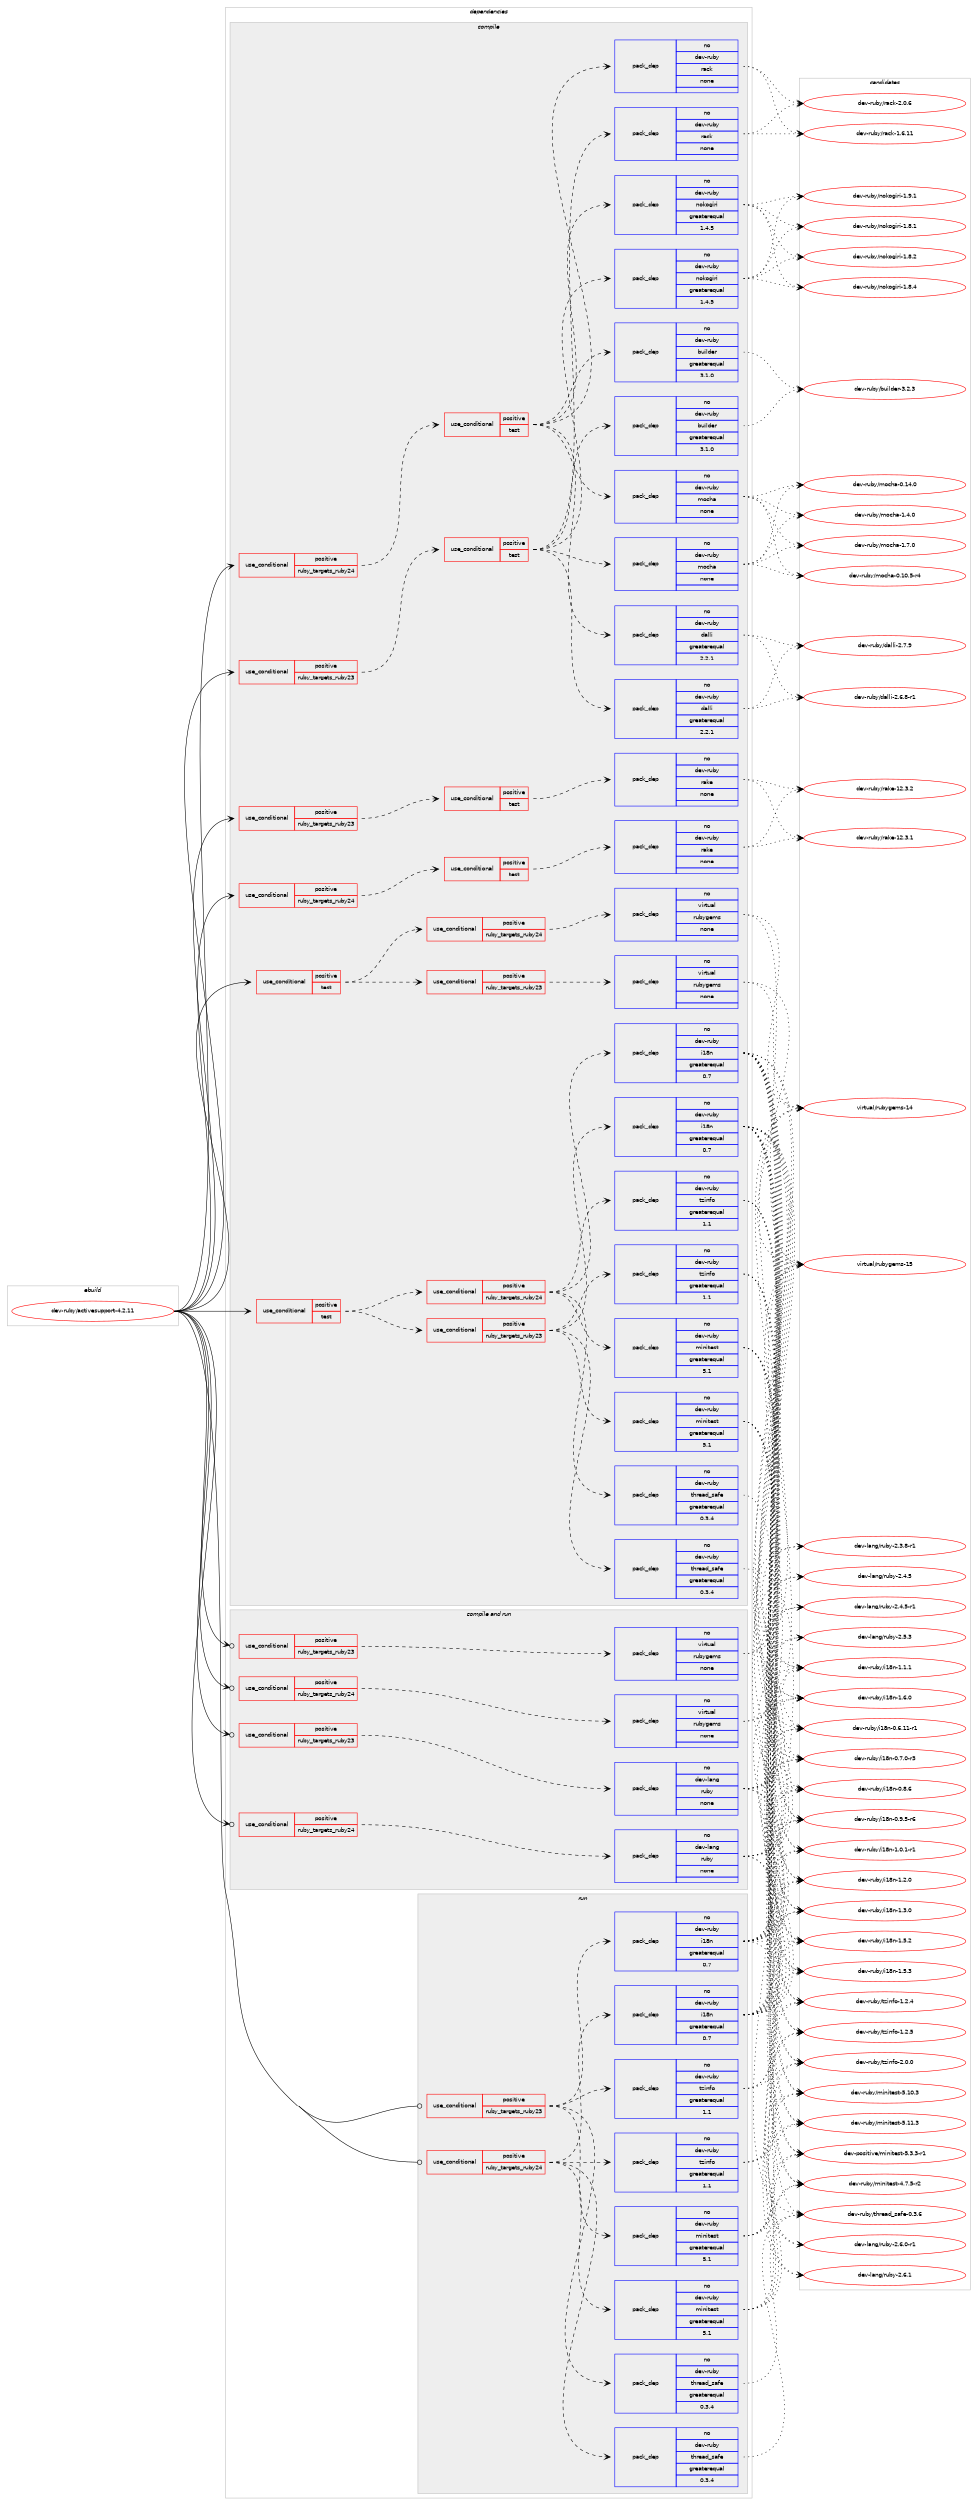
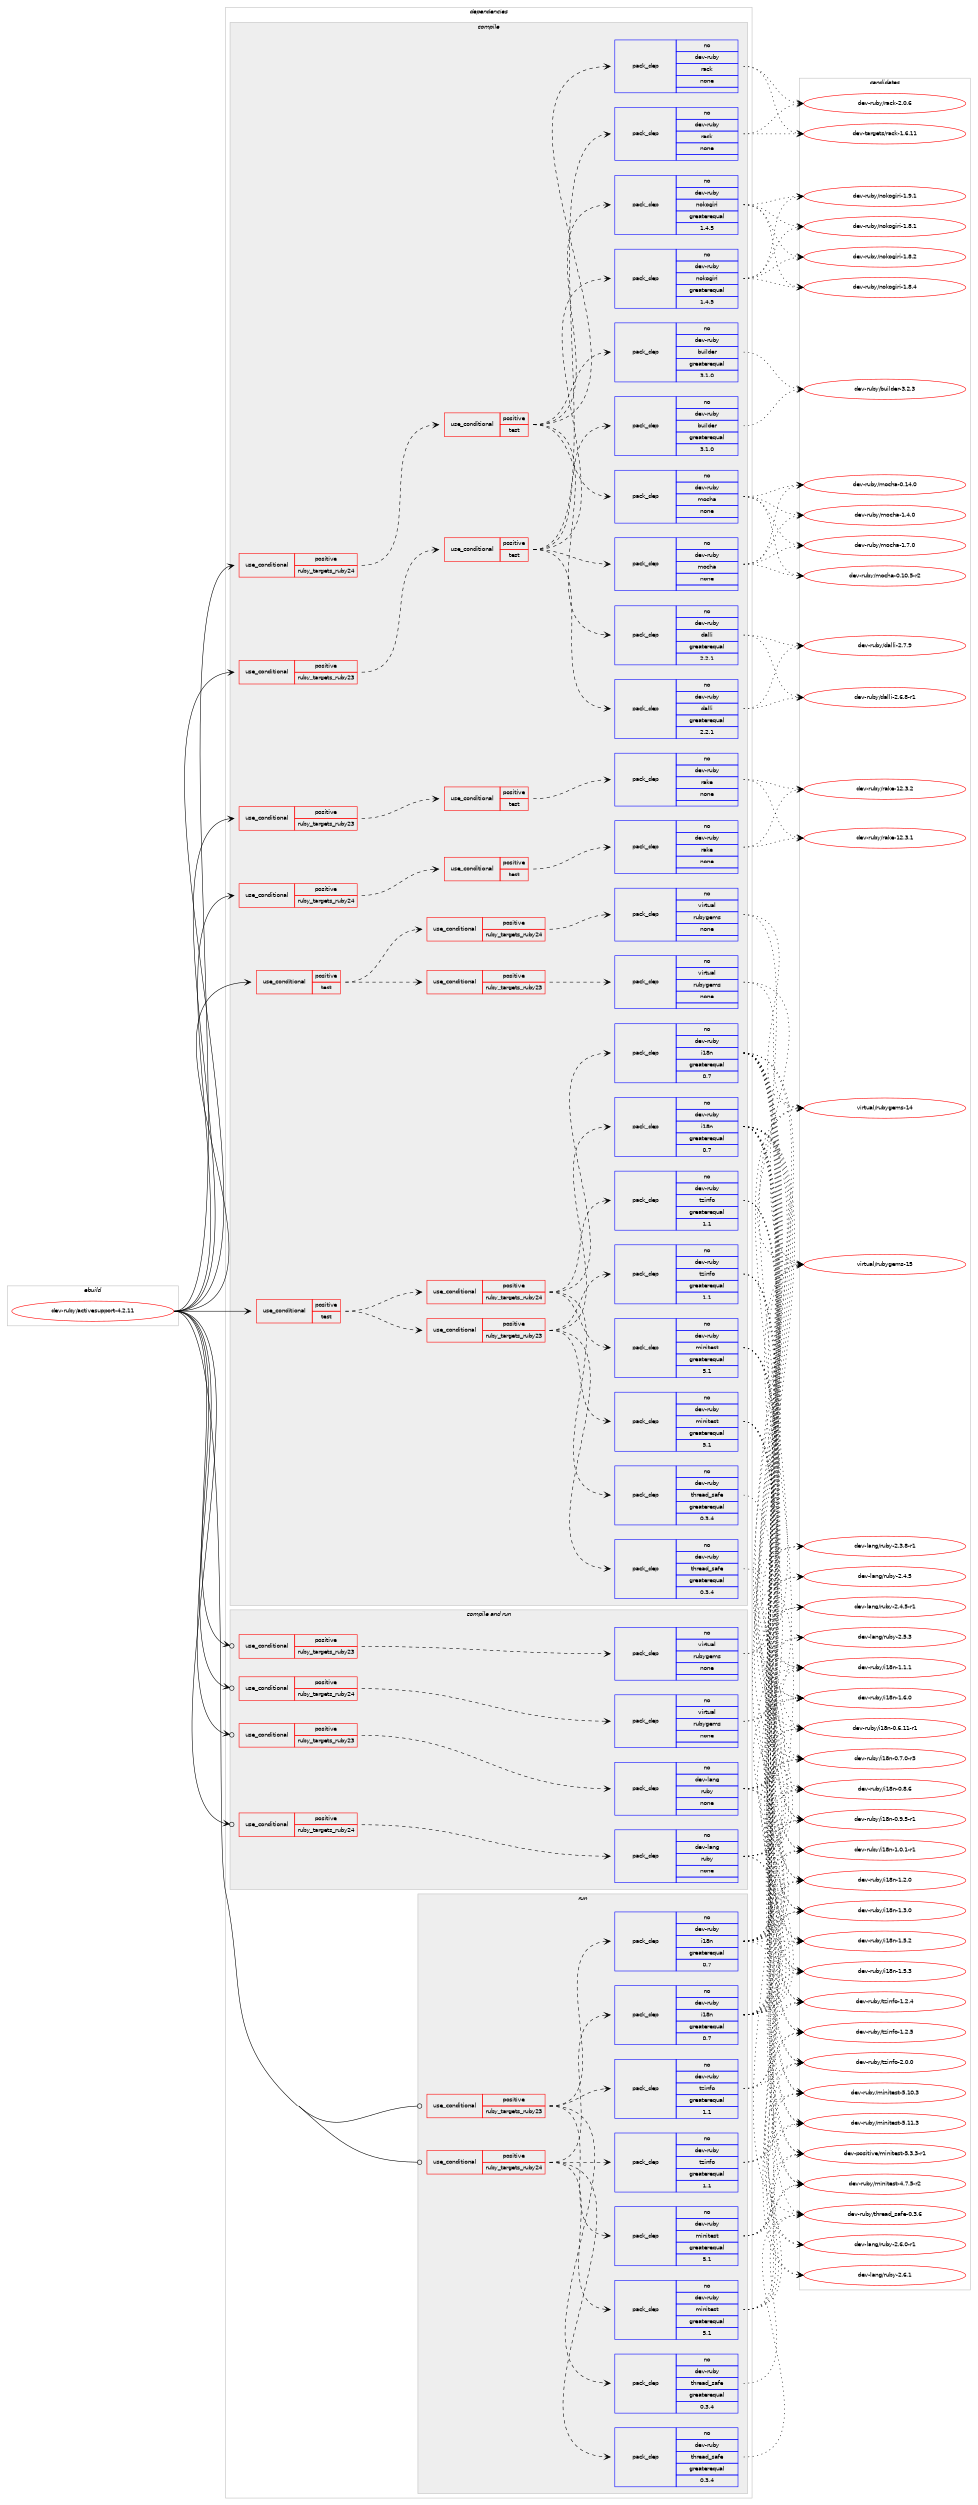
node "dev-ruby/rack-1.6.11": label "dev-ruby/rack-1.6.11" -> "dev-targets/rack-1.6.11"
node "dev-ruby/mocha-0.10.5-r4": label "dev-ruby/mocha-0.10.5-r4" -> "dev-ruby/mocha-0.10.5-r2"
node "dev-ruby/i18n-0.9.5-r6": label "dev-ruby/i18n-0.9.5-r6" -> "dev-ruby/i18n-0.9.5-r1"
